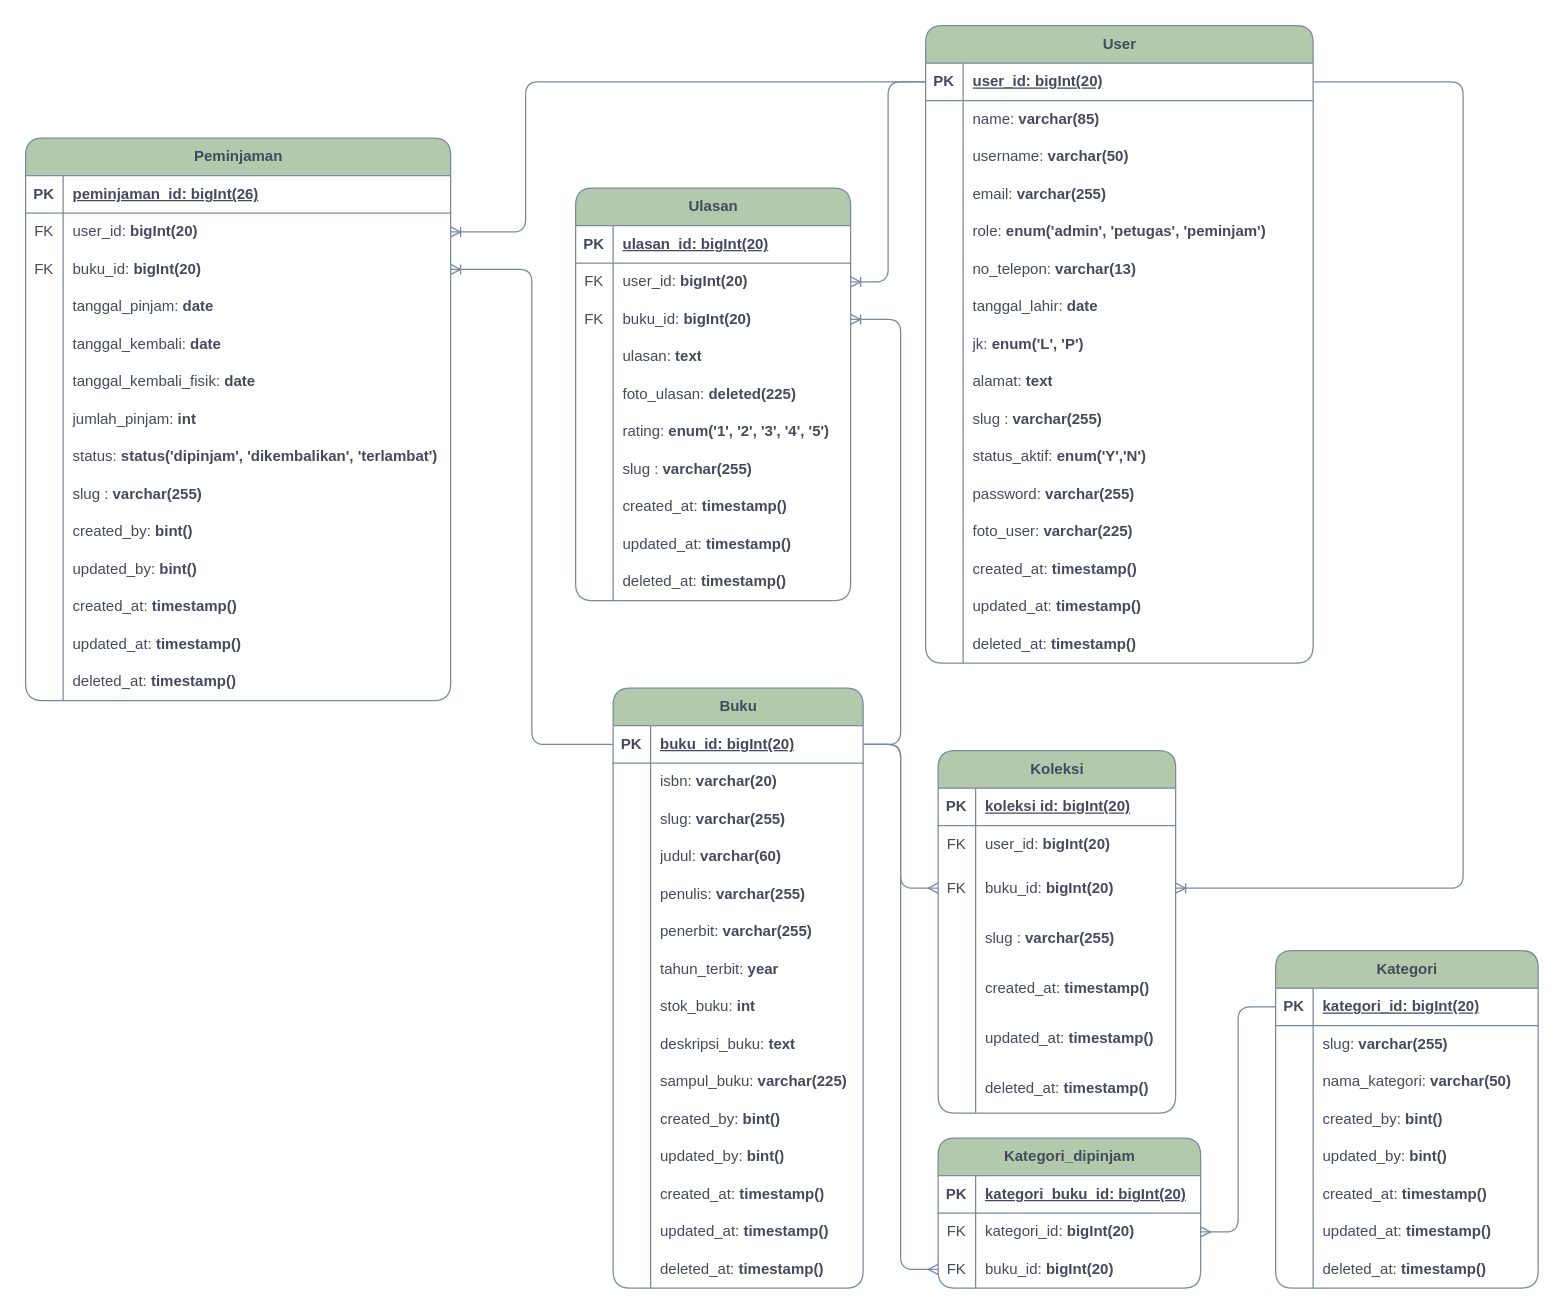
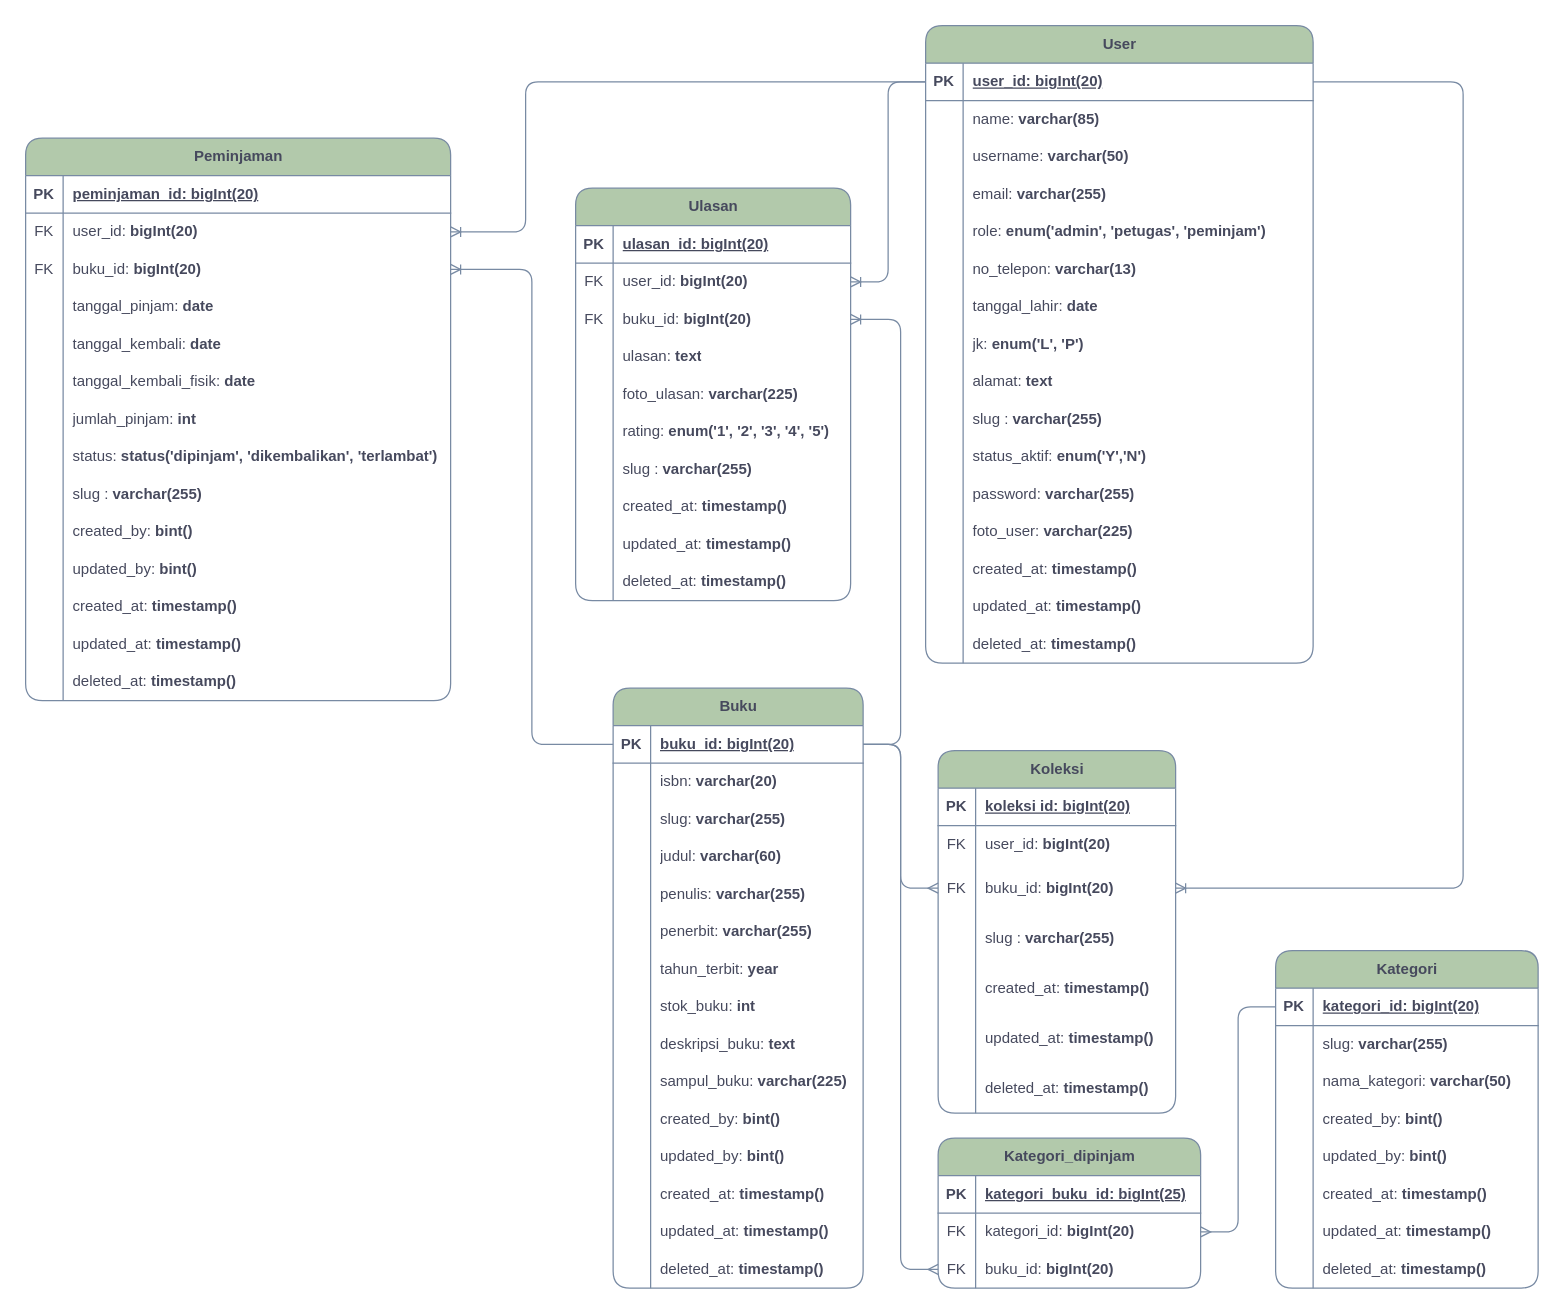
node "peminjaman_id: bigInt(26)": label "peminjaman_id: bigInt(26)" -> "peminjaman_id: bigInt(20)"
node "foto_ulasan: deleted(225)": label "foto_ulasan: deleted(225)" -> "foto_ulasan: varchar(225)"
node "kategori_buku_id: bigInt(20)": label "kategori_buku_id: bigInt(20)" -> "kategori_buku_id: bigInt(25)"
